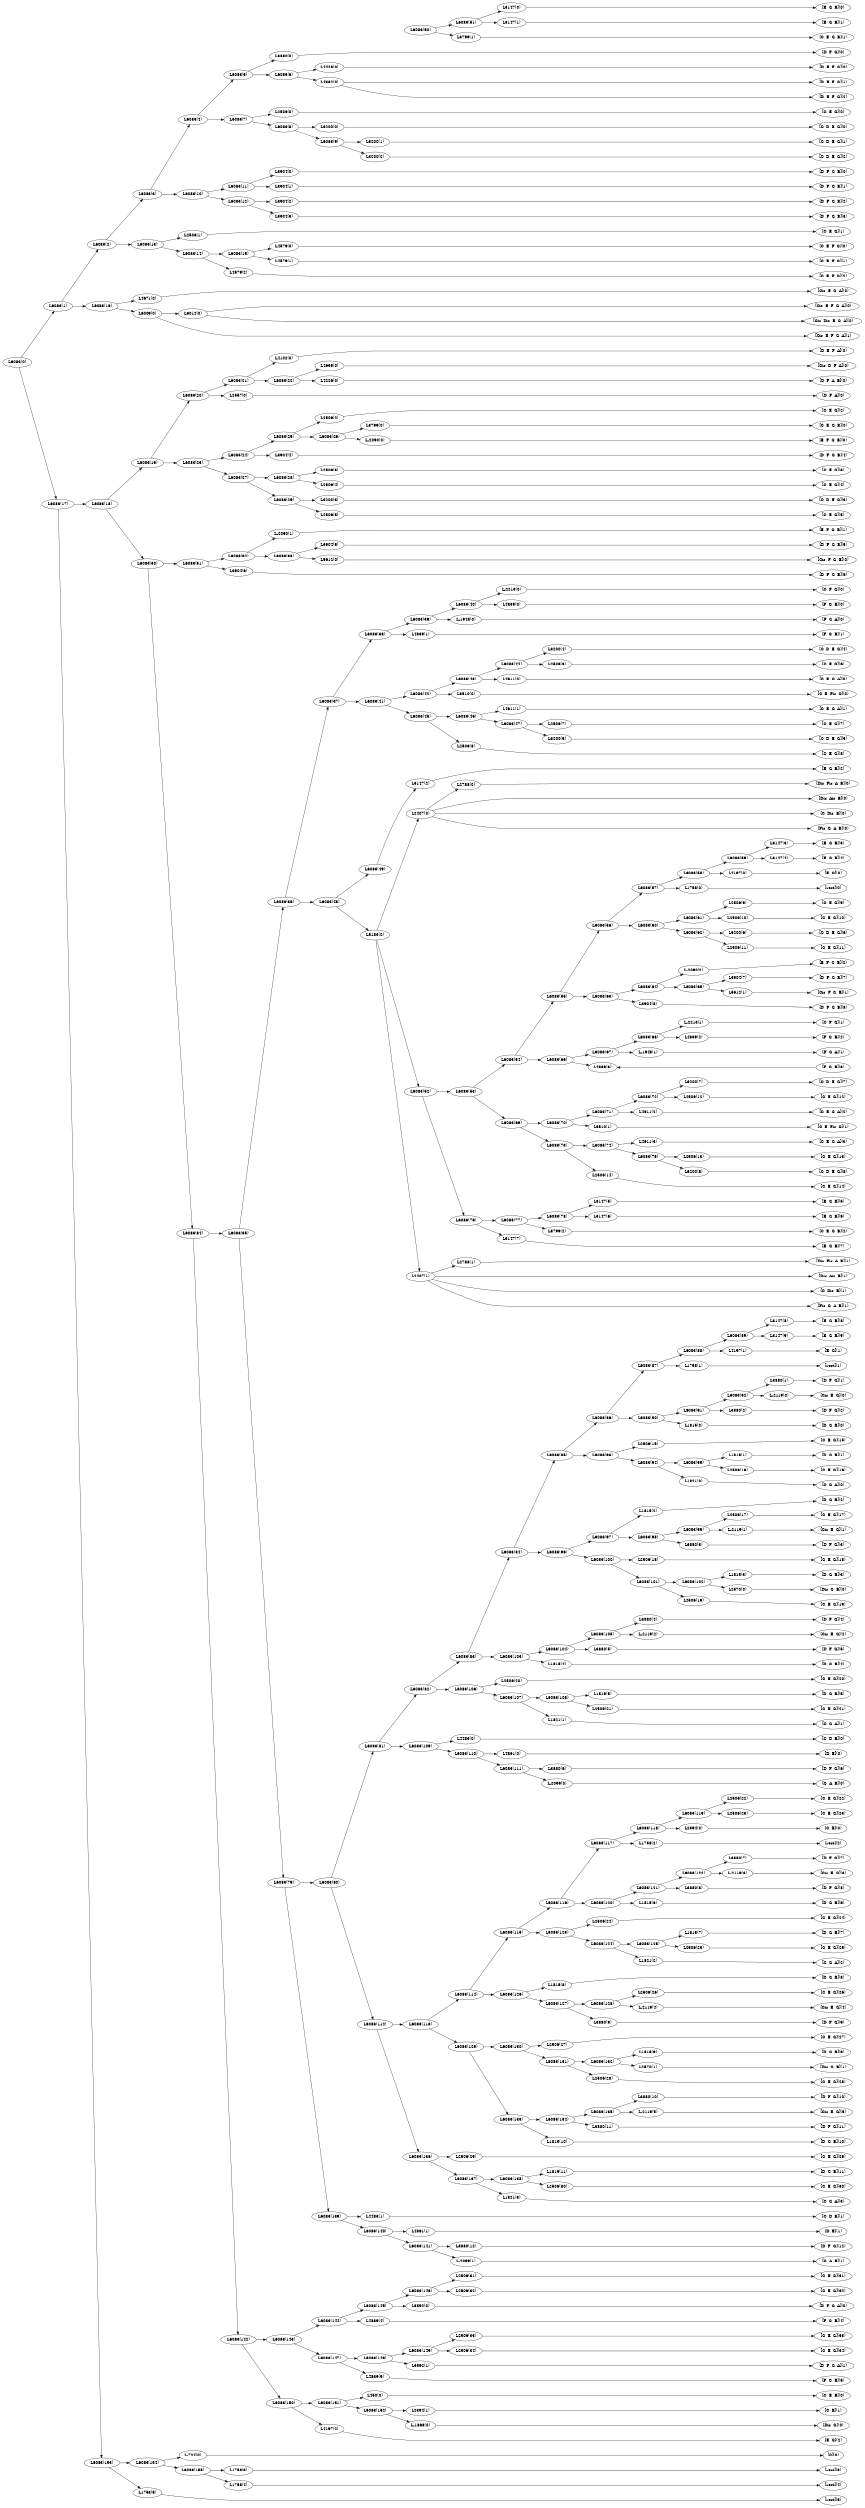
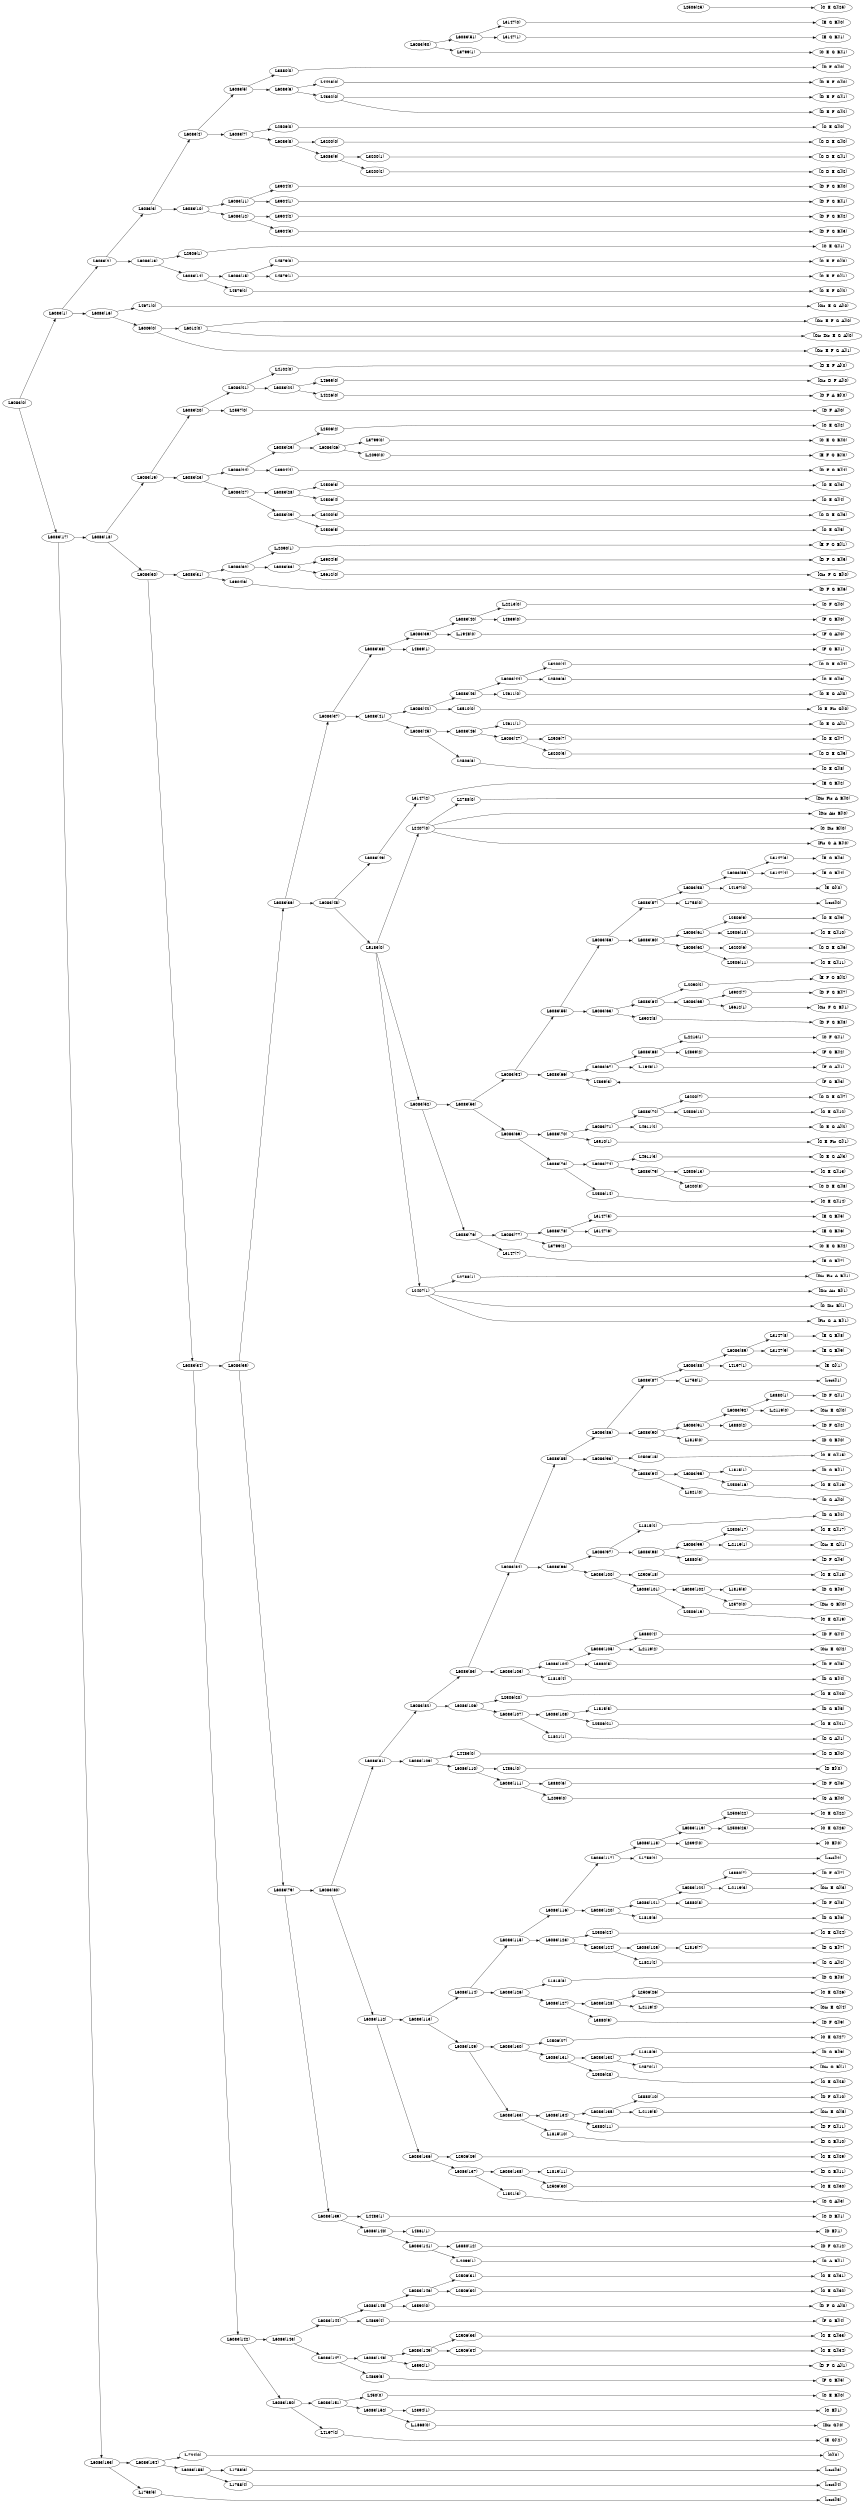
edge "L6083(125)" -> "L2506(25)": removed
